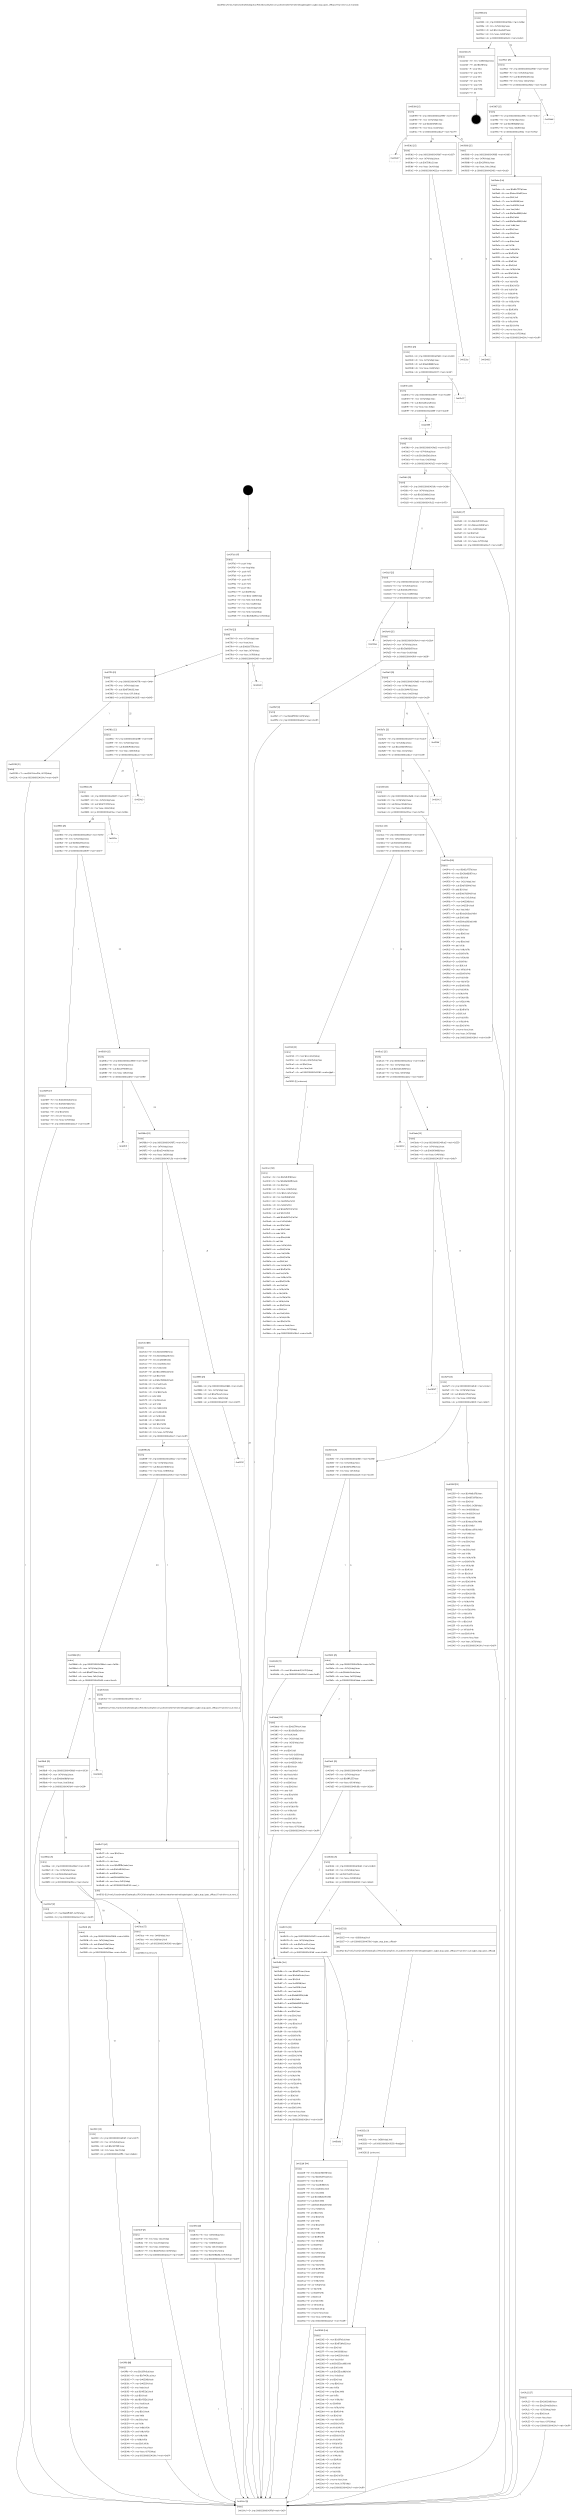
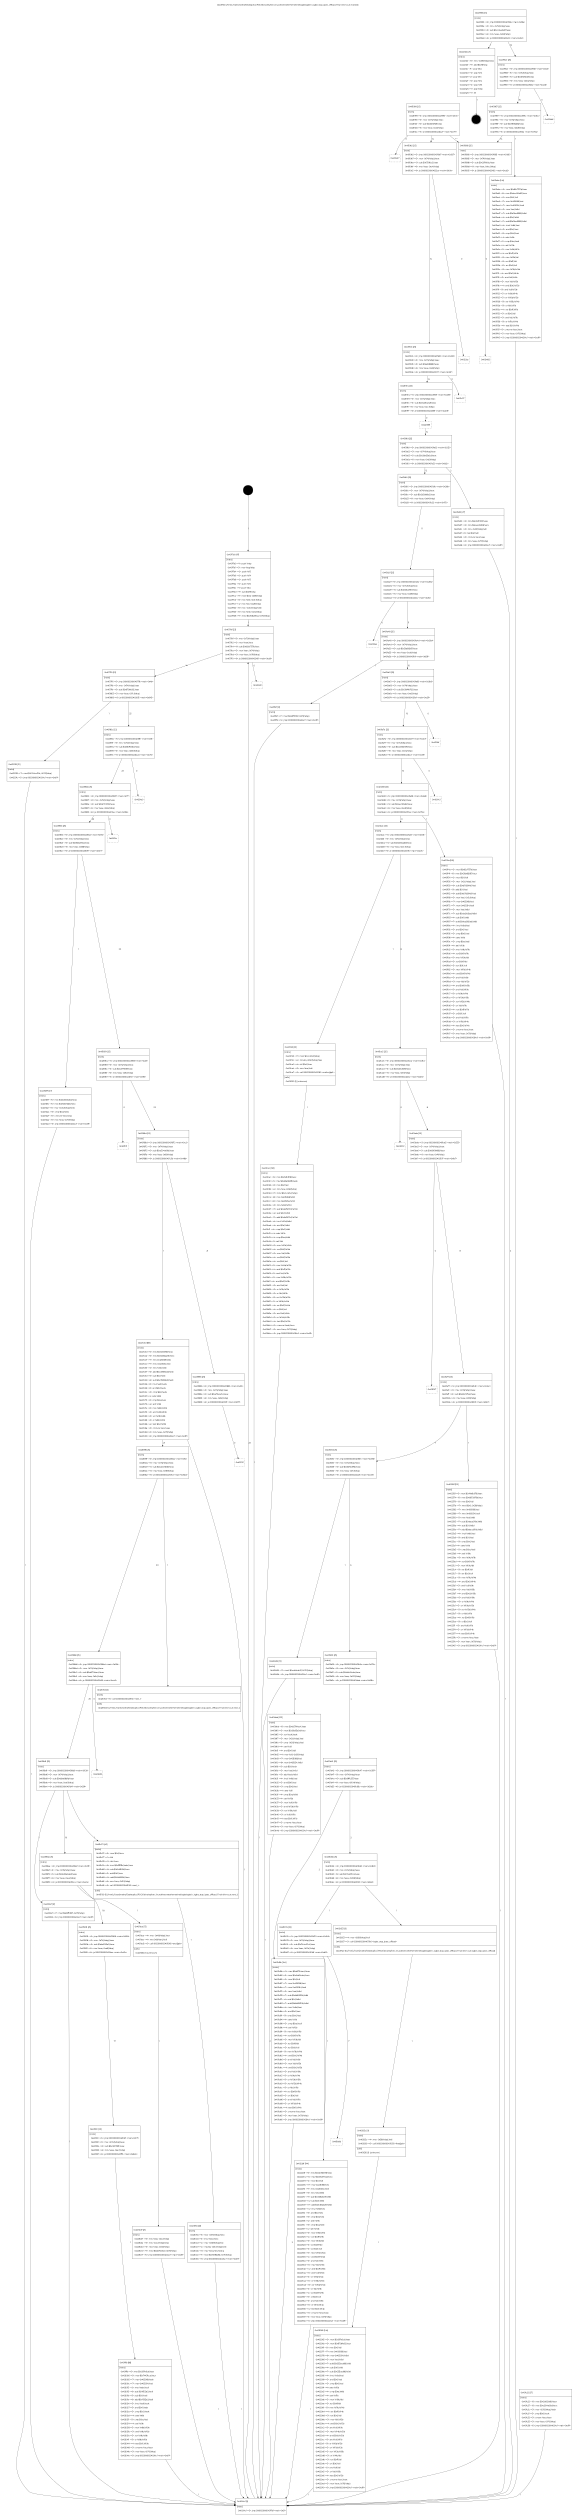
edge "0x401980 [25]" -> "0x401999 [25]": reversed
edge "0x401b29 [25]" -> "0x401deb [103]": now "0x402406 [12]" -> "0x401deb [103]"
edge "0x401e6d [5]" -> "0x401e72 [40]": now "0x4018d1 [25]" -> "0x401e72 [40]"
